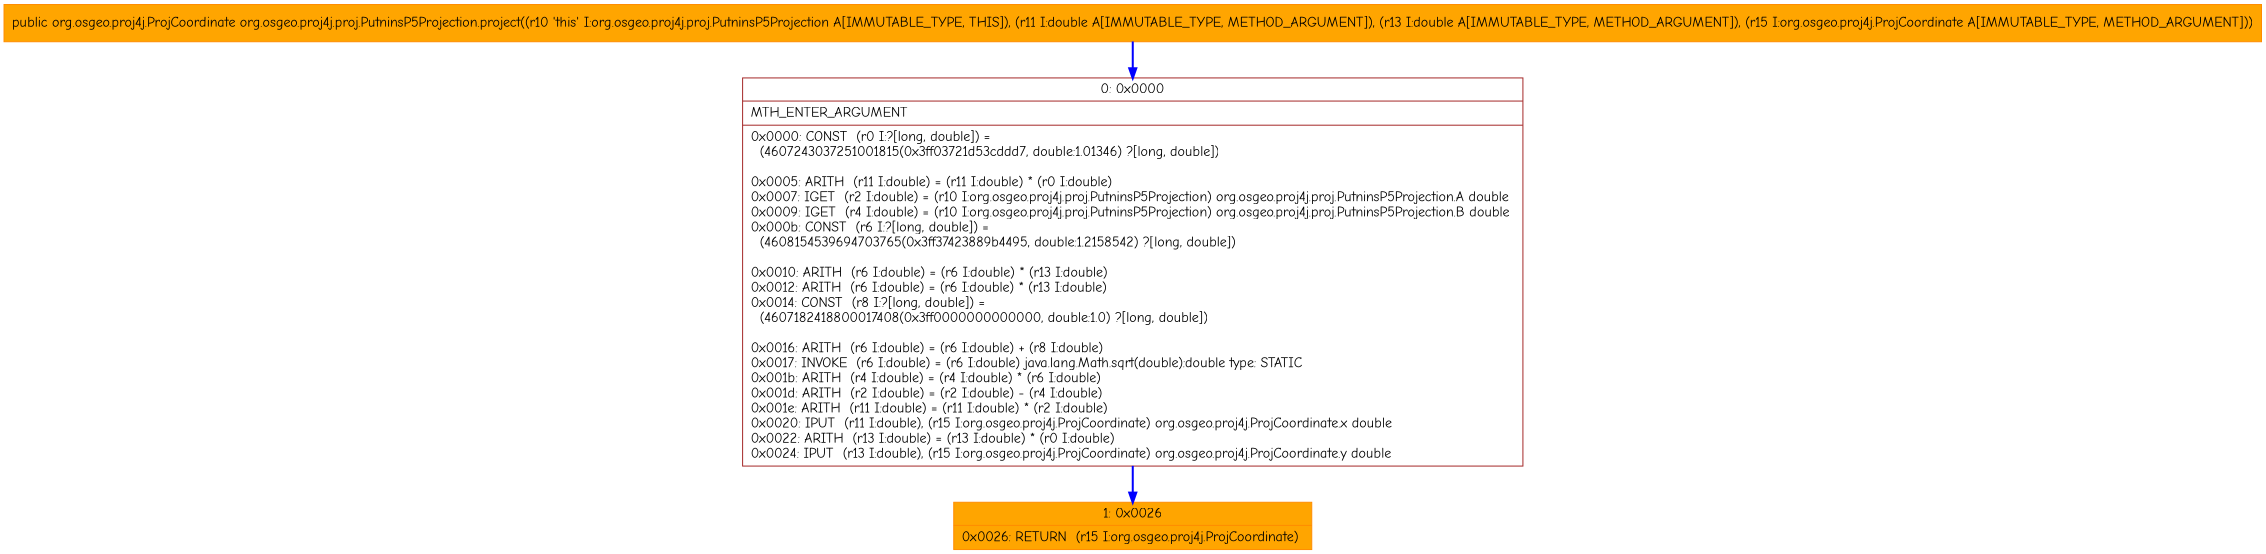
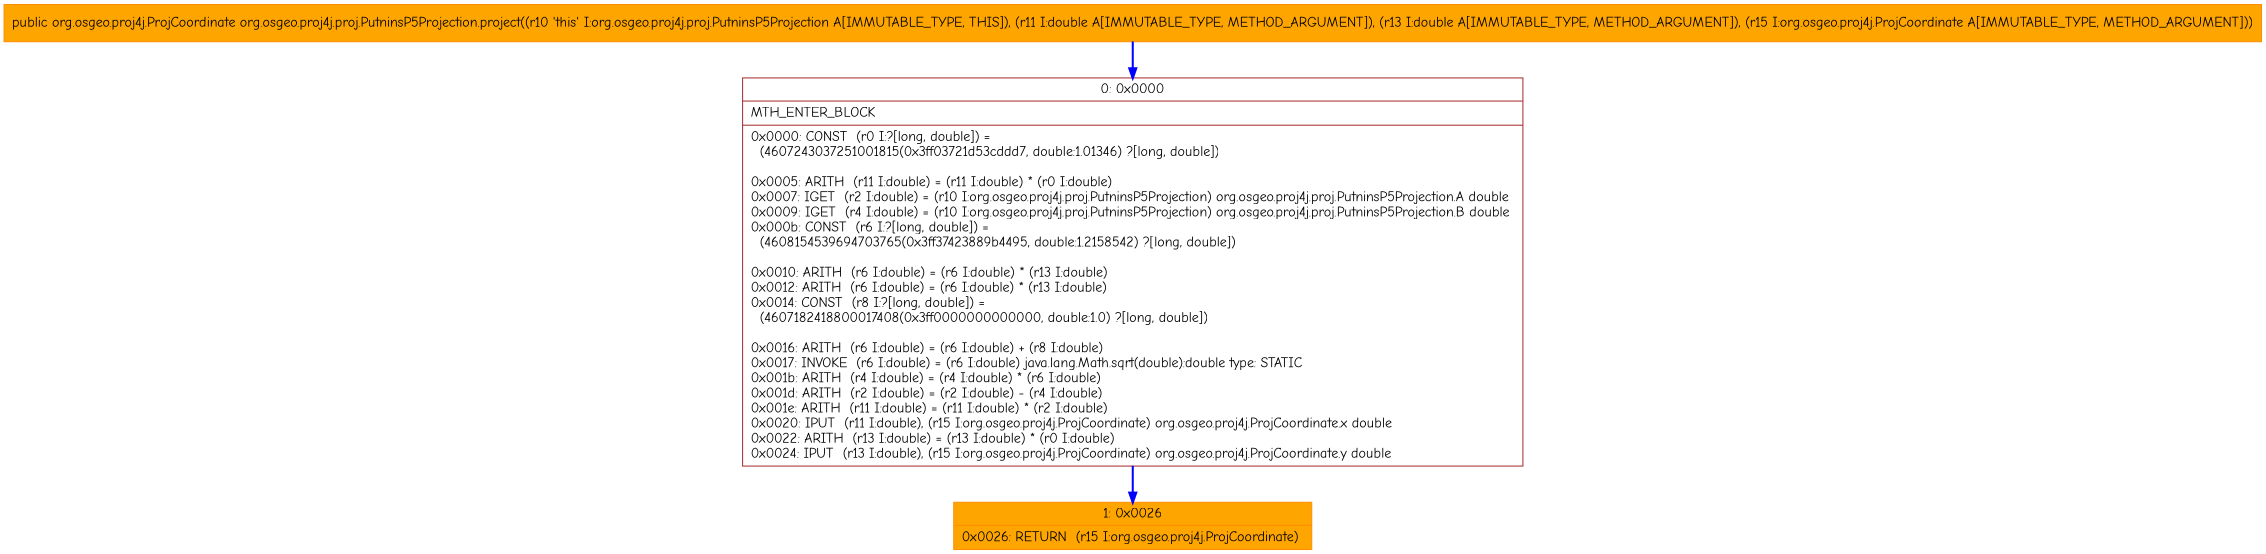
node "0: 0x0000": text "MTH_ENTER_ARGUMENT" -> "MTH_ENTER_BLOCK"
